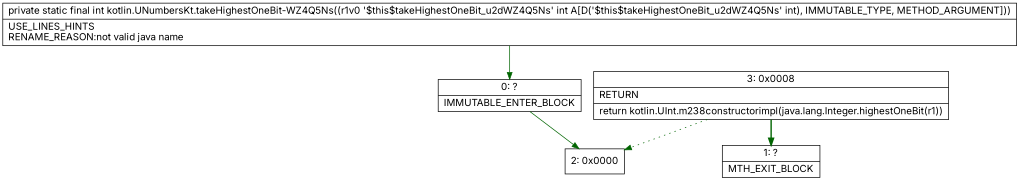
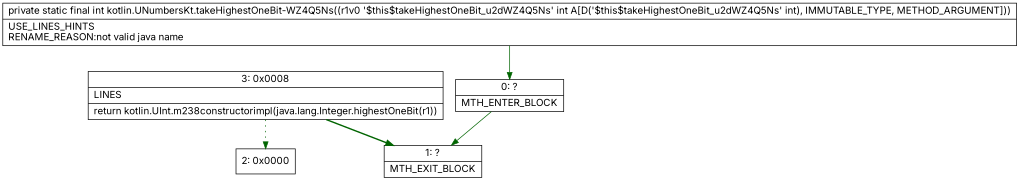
node "3: 0x0008": text "RETURN" -> "LINES"
node "0: ?": text "IMMUTABLE_ENTER_BLOCK" -> "MTH_ENTER_BLOCK"
edge "0: ?" -> "2: 0x0000": now "0: ?" -> "1: ?"
